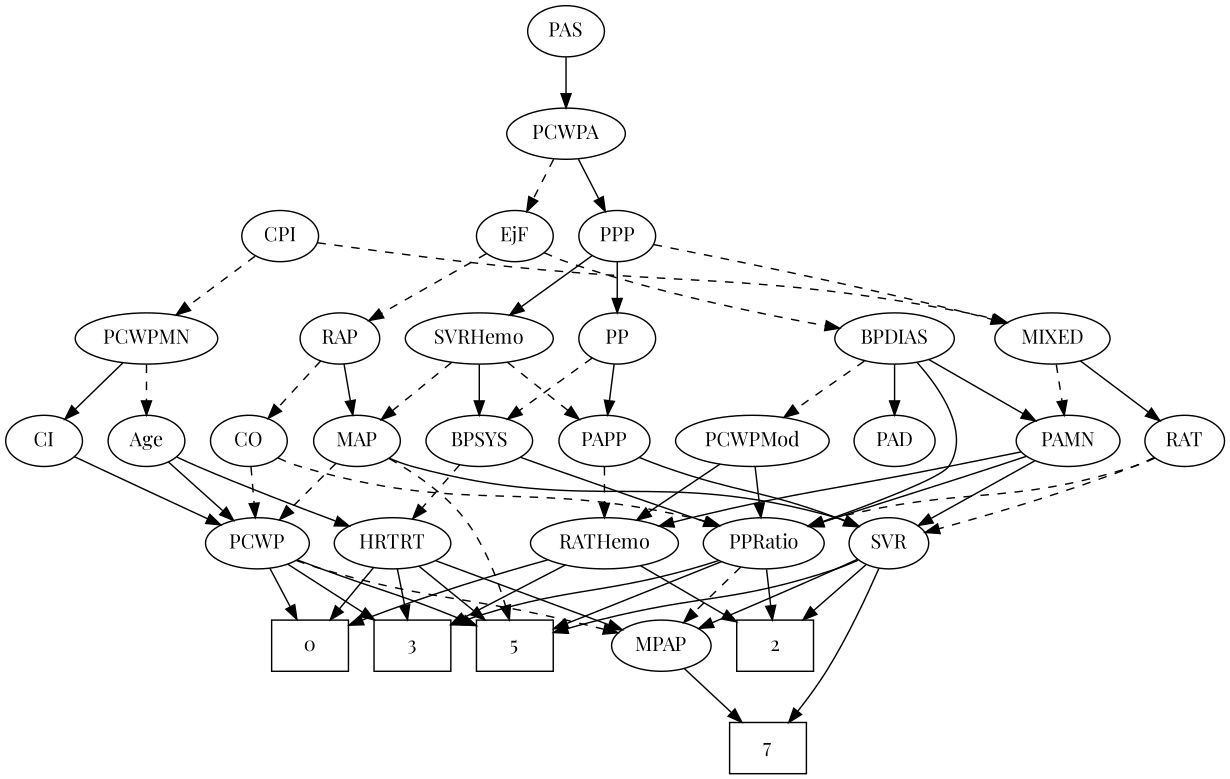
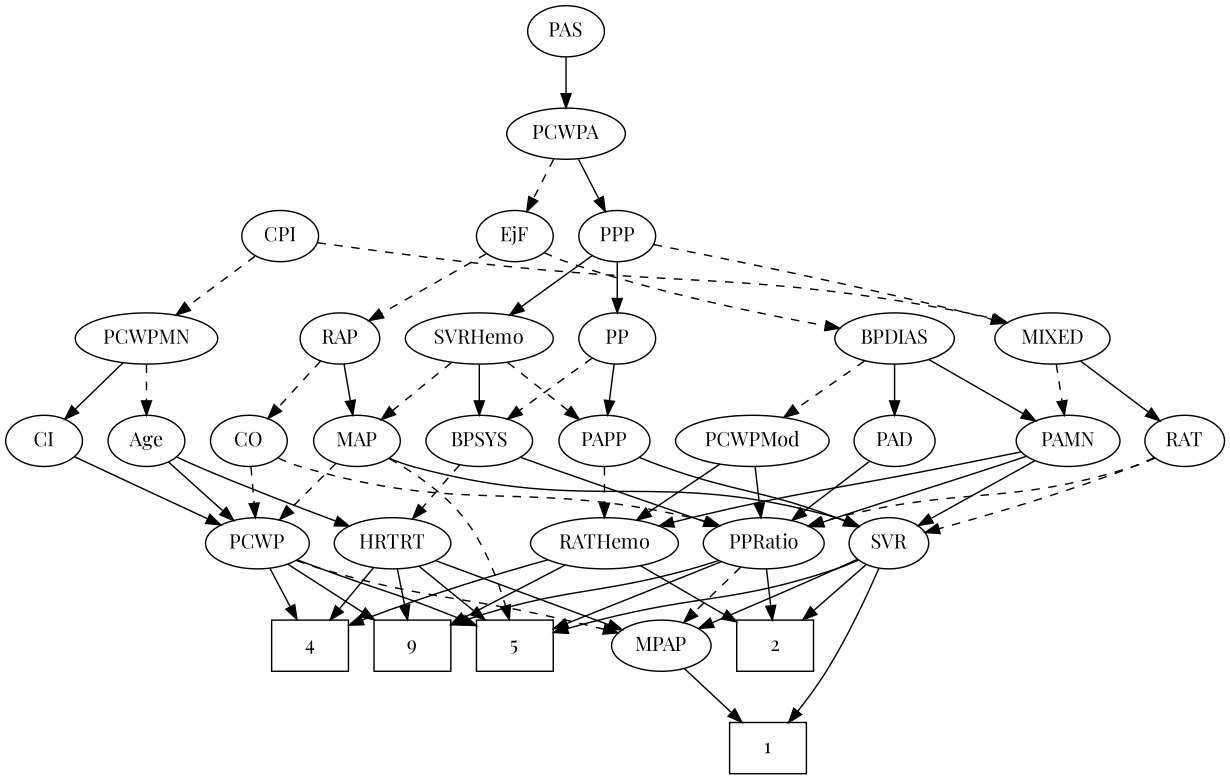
edge "BPDIAS" -> "PPRatio": now "PAD" -> "PPRatio"
node "0": label "0" -> "4"
node "3": label "3" -> "9"
node "7": label "7" -> "1"
